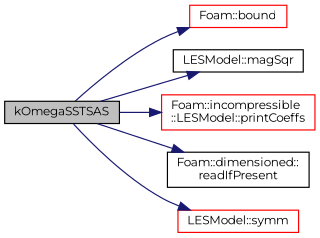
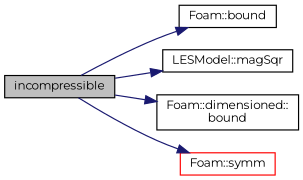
node "Foam::bound": color red -> black
node "kOmegaSSTSAS": label "kOmegaSSTSAS" -> "incompressible"
node "Foam::incompressible ::LESModel::printCoeffs": removed
node "Foam::dimensioned:: readIfPresent": label "Foam::dimensioned:: readIfPresent" -> "Foam::dimensioned:: bound"
node "LESModel::symm": label "LESModel::symm" -> "Foam::symm"
